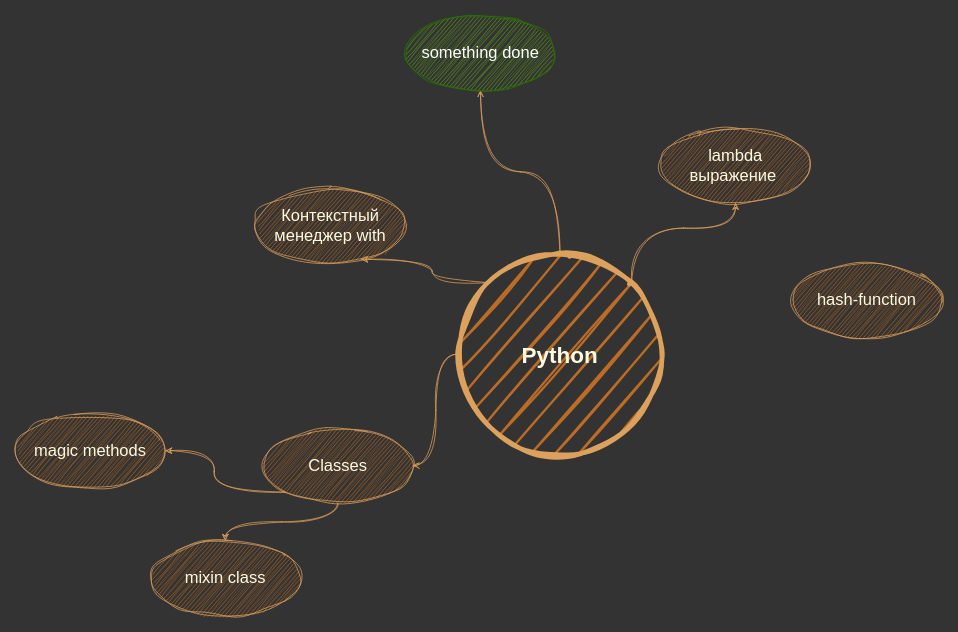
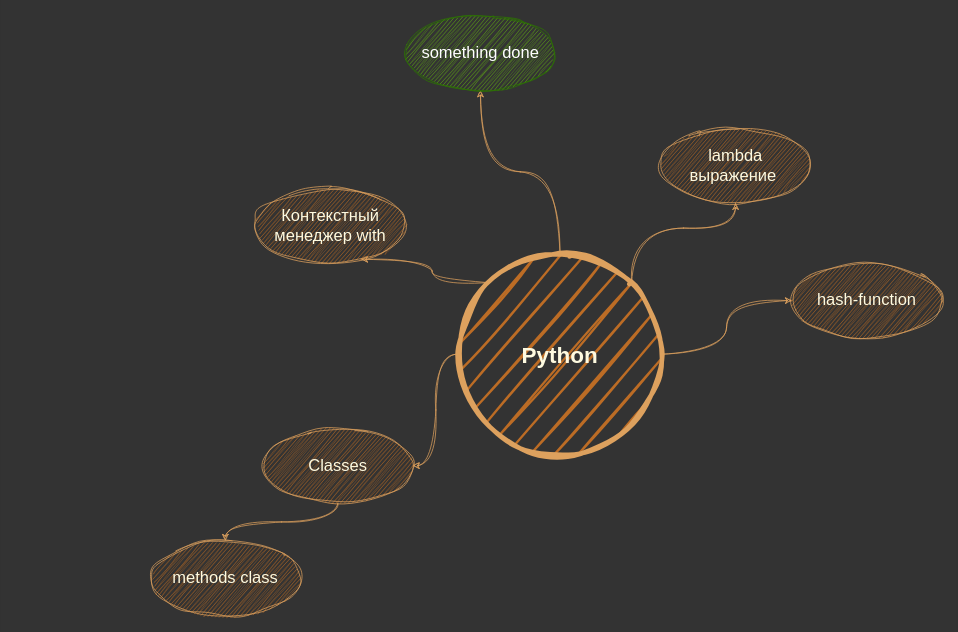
edge "Python" -> "something done": arrowhead open -> classic
edge "Python" -> "hash-function": added
node "magic methods": removed
edge "Python" -> "Classes": arrowhead open -> classic
edge "Classes" -> "magic methods": removed
node "mixin class": label "mixin class" -> "methods class"
